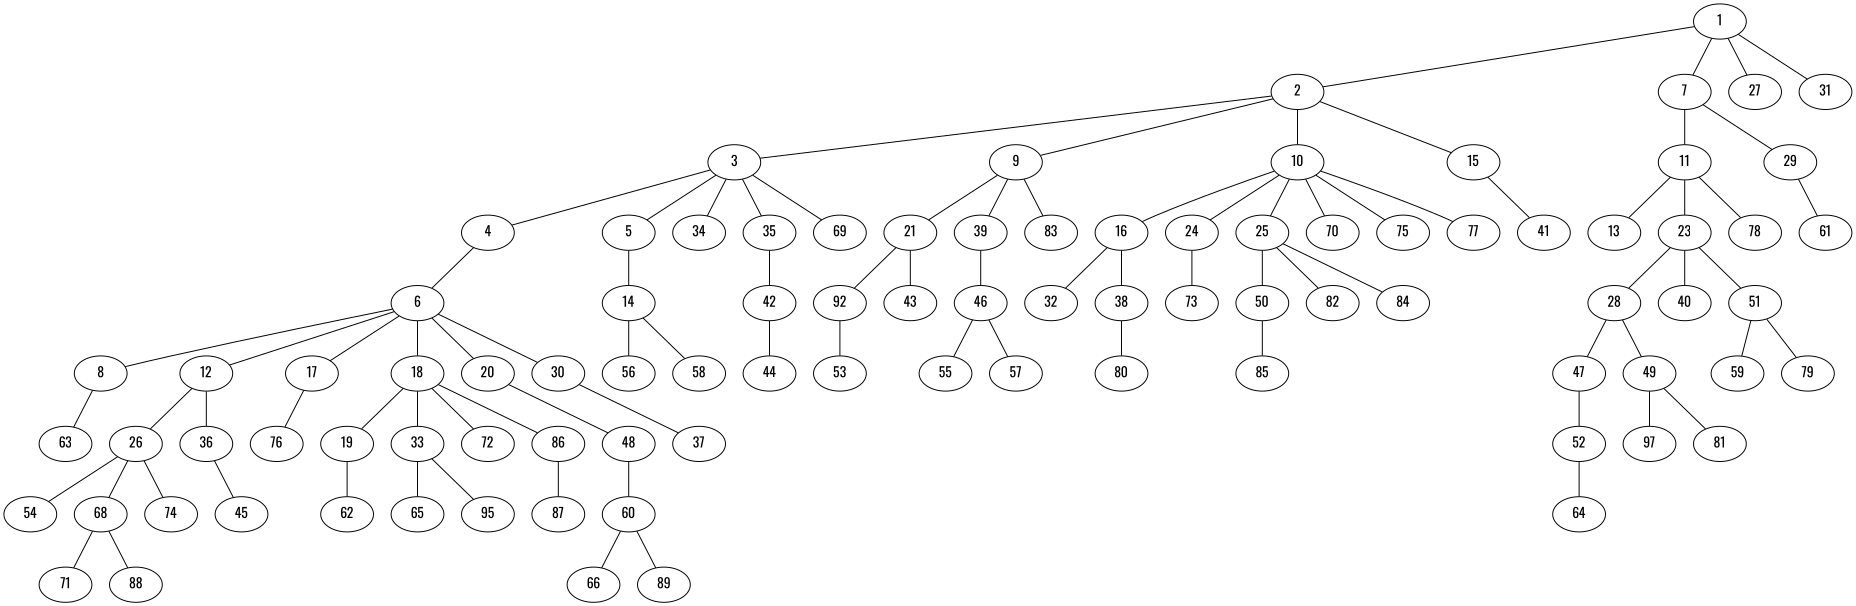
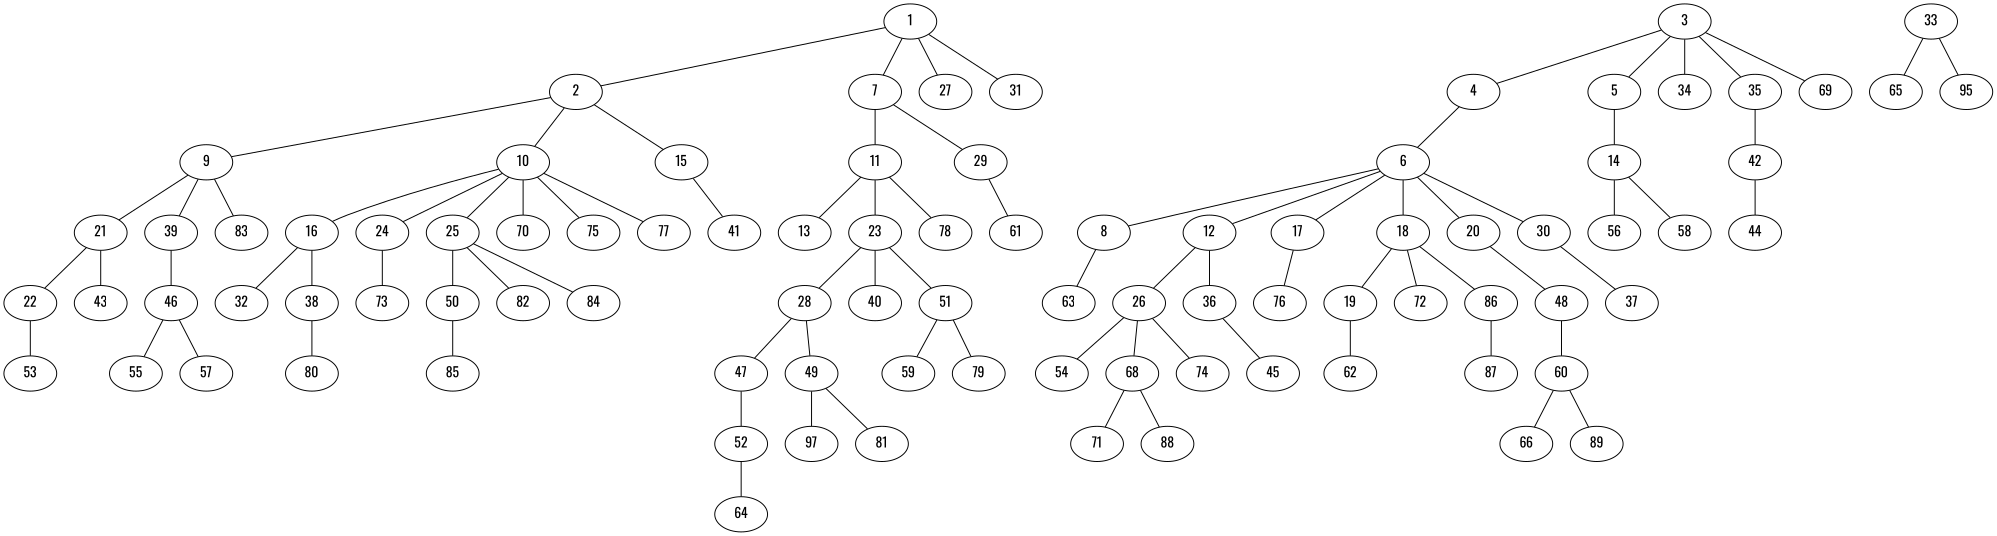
edge "2" -- "3": removed
node "92": label "92" -> "22"
edge "18" -- "33": removed
